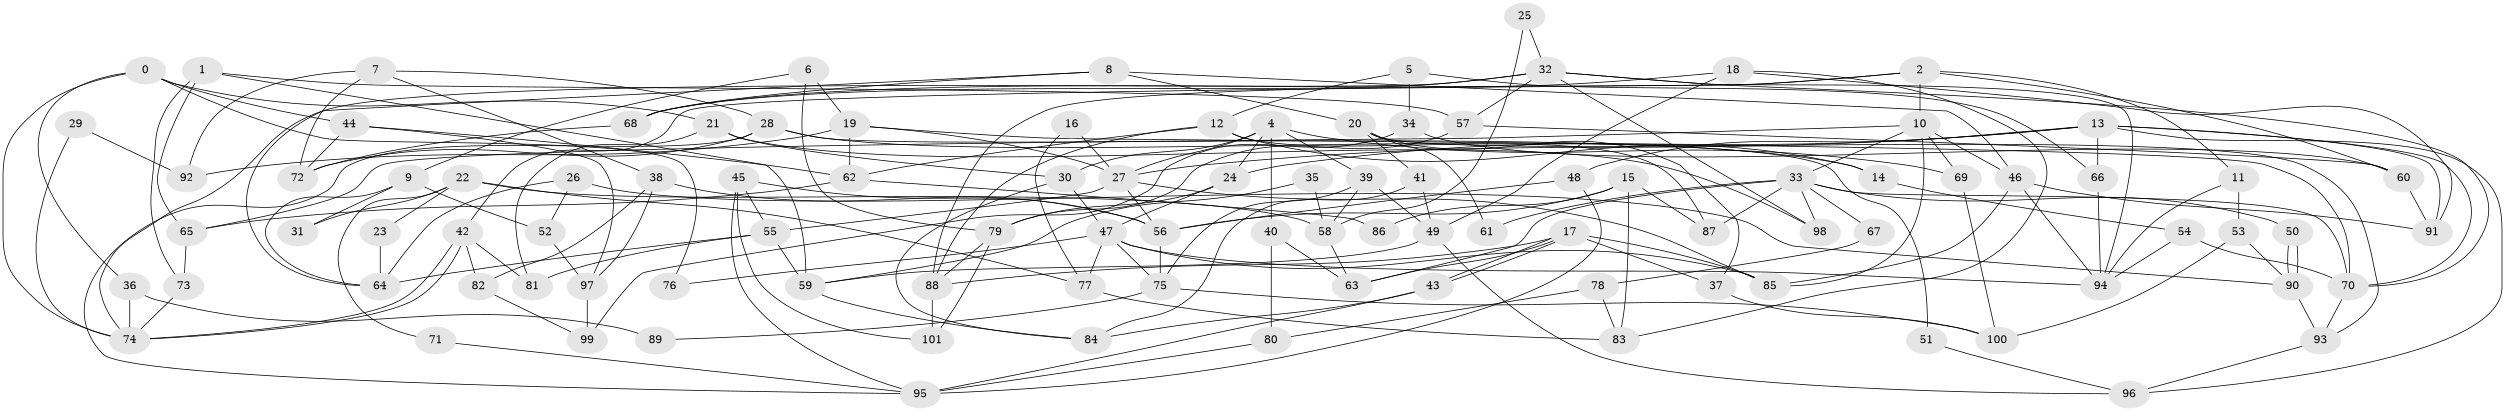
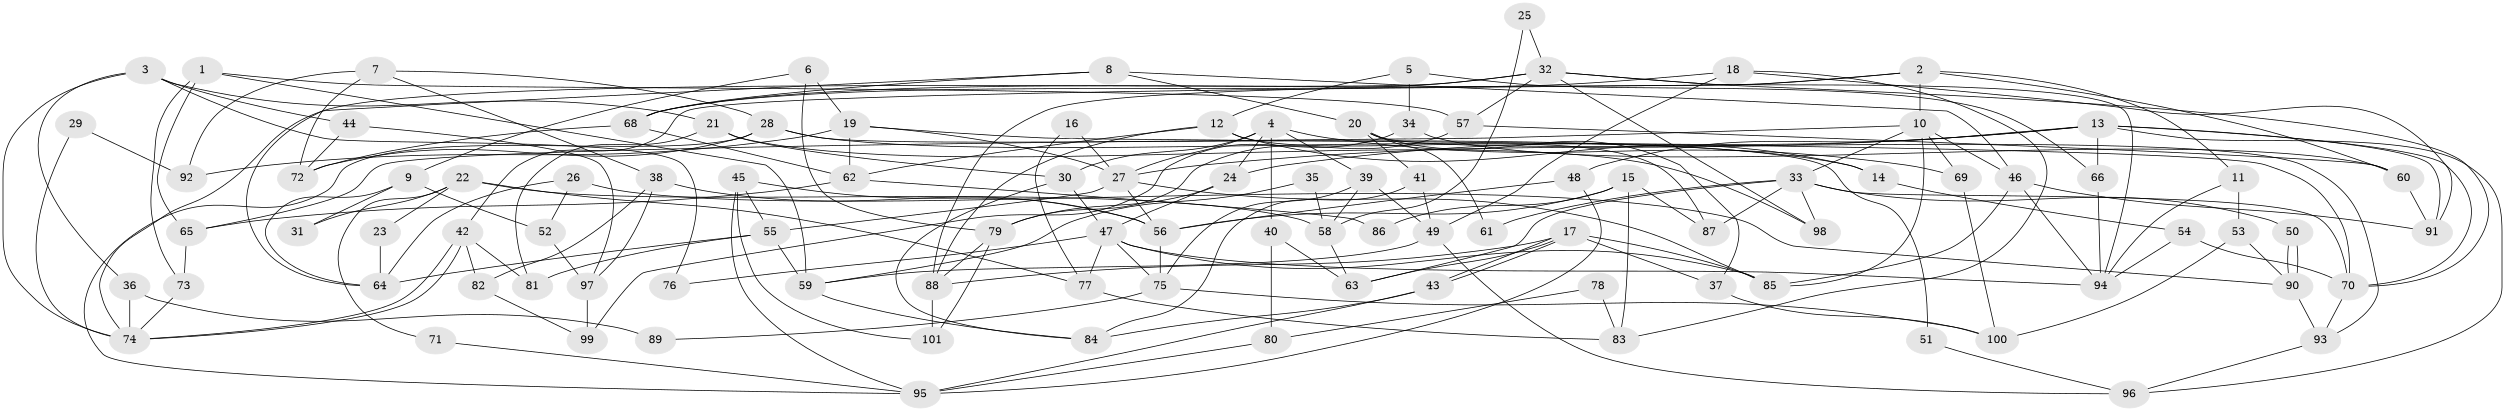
node "0": label "0" -> "3"
edge "44" -- "62": now "68" -- "62"
node "67": removed
